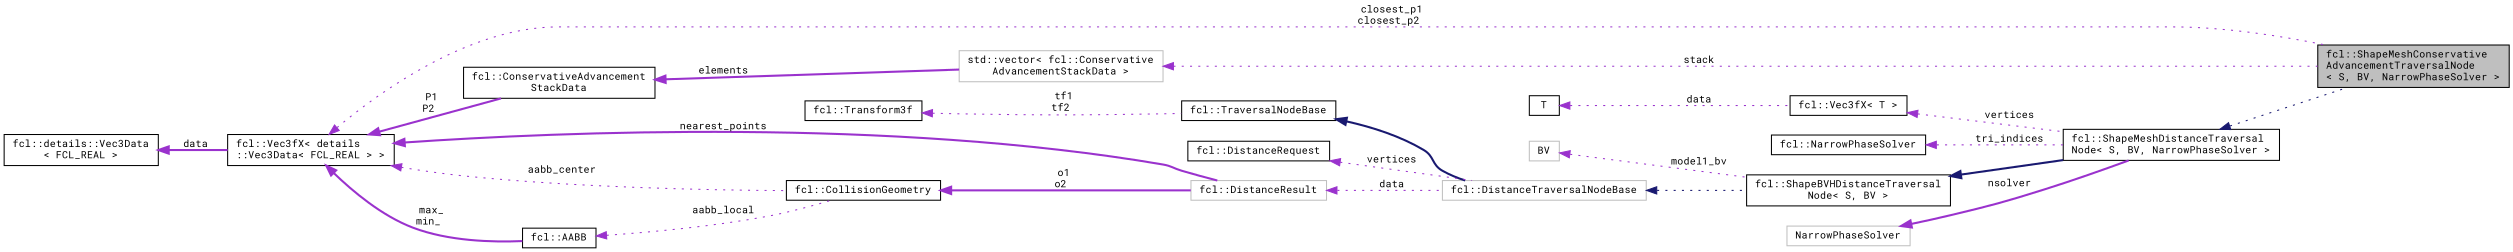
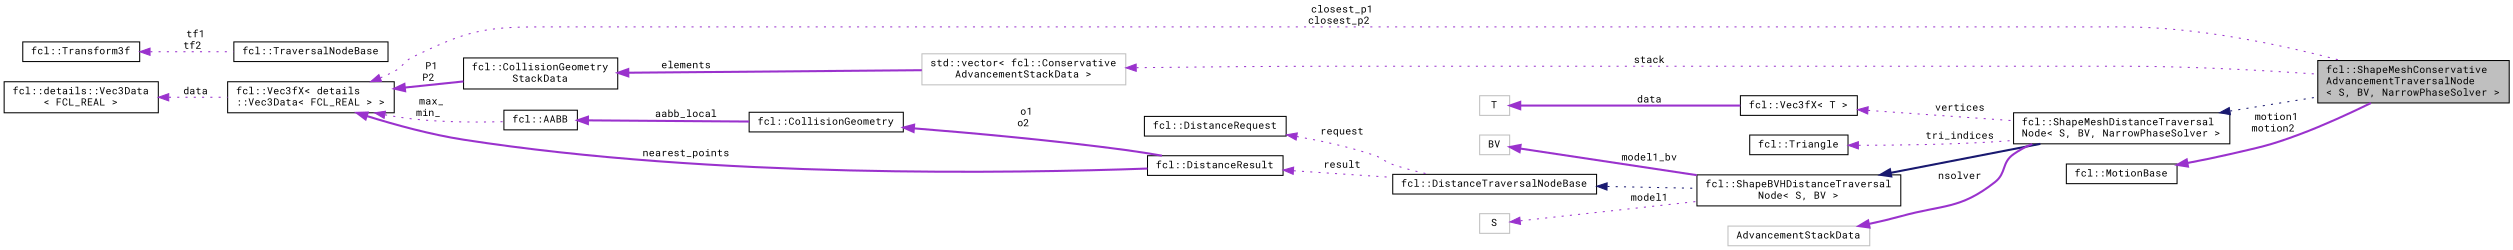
node "fcl::ConservativeAdvancement StackData": label "fcl::ConservativeAdvancement StackData" -> "fcl::CollisionGeometry StackData"
node "T": color black -> grey75
edge "fcl::Vec3fX< T >" -> "T": style dotted -> bold
edge "fcl::DistanceTraversalNodeBase" -> "fcl::TraversalNodeBase": removed
node "fcl::NarrowPhaseSolver": label "fcl::NarrowPhaseSolver" -> "fcl::Triangle"
edge "fcl::Vec3fX< details ::Vec3Data< FCL_REAL > >" -> "fcl::details::Vec3Data < FCL_REAL >": style bold -> dotted
edge "fcl::DistanceTraversalNodeBase" -> "fcl::DistanceRequest": label " vertices" -> " request"
edge "fcl::ShapeBVHDistanceTraversal Node< S, BV >" -> "BV": style dotted -> bold
node "fcl::MotionBase": added
edge "fcl::CollisionGeometry" -> "fcl::Vec3fX< details ::Vec3Data< FCL_REAL > >": removed, label "aabb_center"
edge "fcl::DistanceTraversalNodeBase" -> "fcl::DistanceResult": label " data" -> " result"
node "fcl::DistanceResult": color grey75 -> black
node "fcl::DistanceTraversalNodeBase": color grey75 -> black
edge "fcl::CollisionGeometry" -> "fcl::AABB": style dotted -> bold
node "S": added
edge "fcl::AABB" -> "fcl::Vec3fX< details ::Vec3Data< FCL_REAL > >": style bold -> dotted
node "NarrowPhaseSolver": label "NarrowPhaseSolver" -> "AdvancementStackData"
